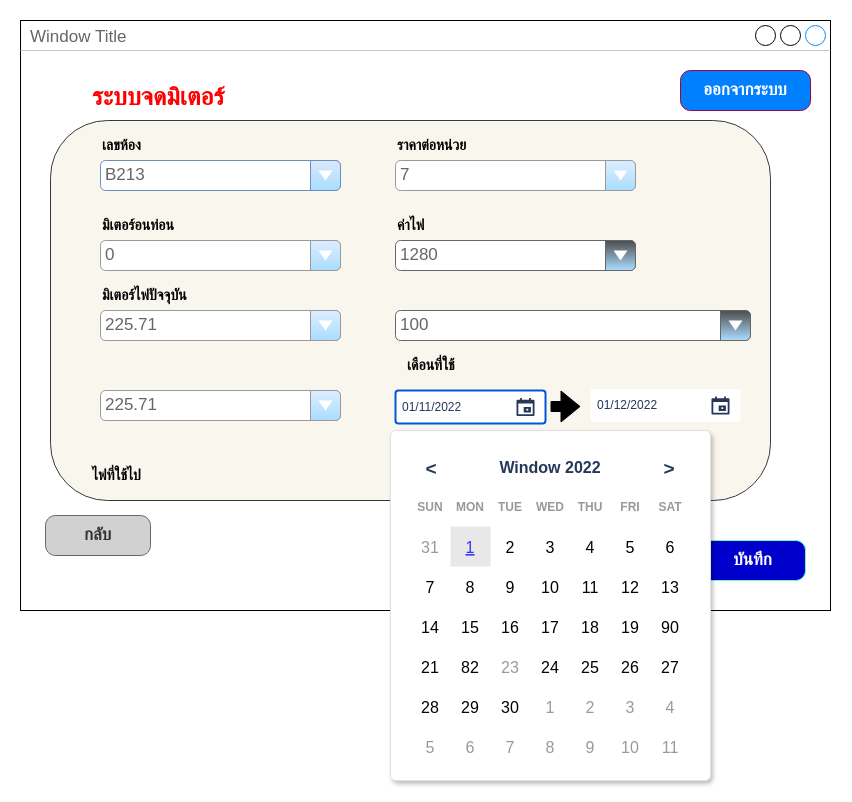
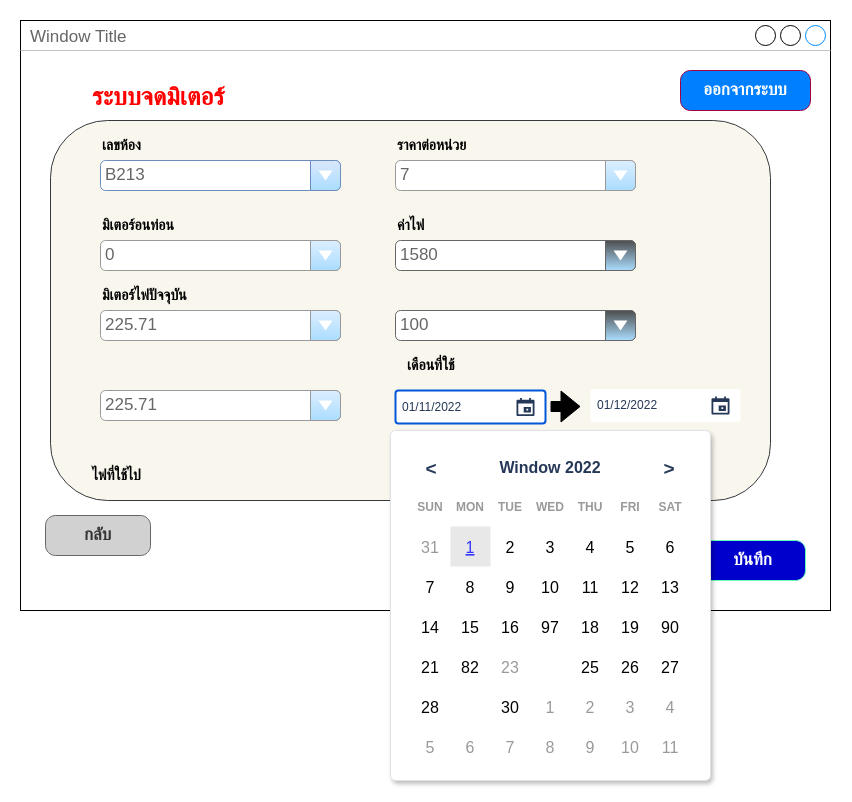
node "1280": label "1280" -> "1580"
node "100": size 355x30 -> 240x30
node "17": label "17" -> "97"
node "24": removed
node "29": removed
